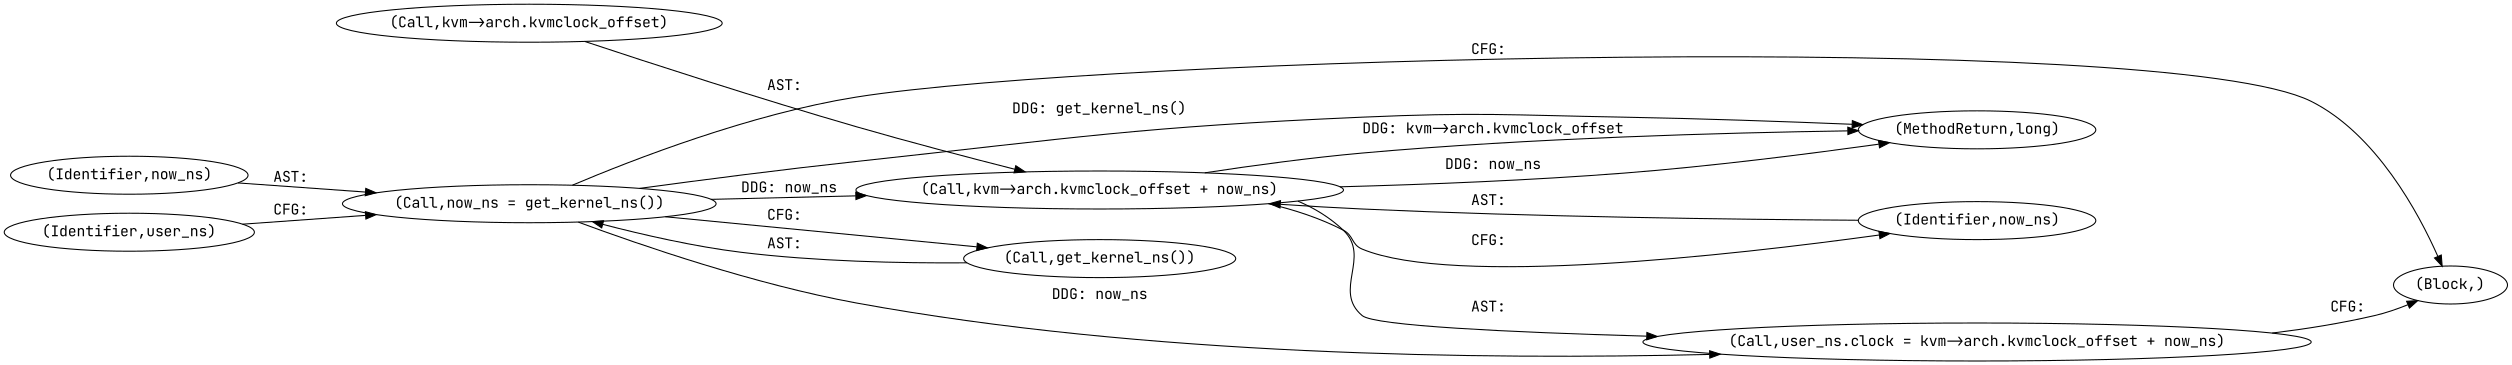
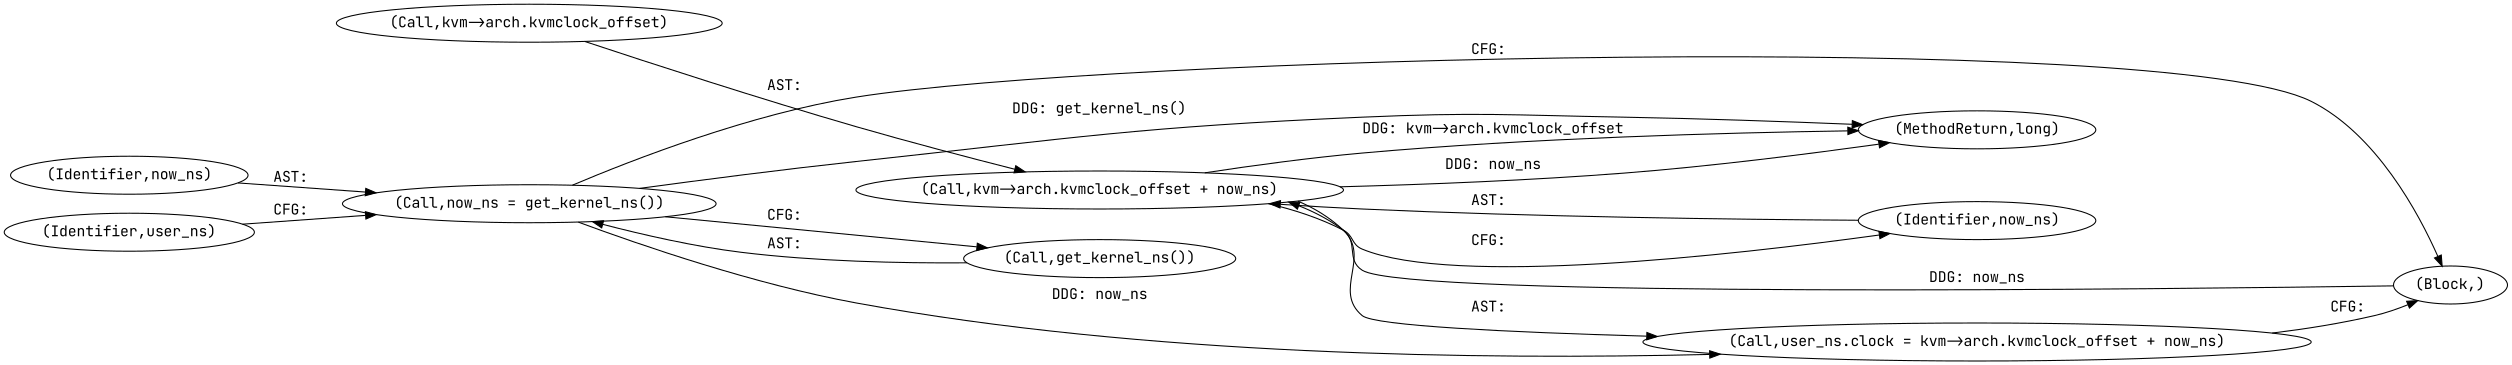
edge "(Call,now_ns = get_kernel_ns())" -> "(Call,kvm->arch.kvmclock_offset + now_ns)": now "(Block,)" -> "(Call,kvm->arch.kvmclock_offset + now_ns)"
